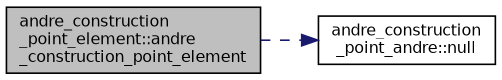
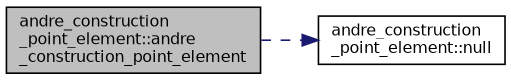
node "andre_construction _point_andre::null": label "andre_construction _point_andre::null" -> "andre_construction _point_element::null"
